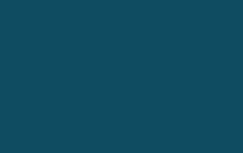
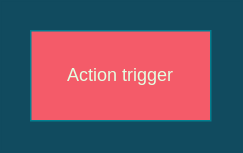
node "Action trigger": added
